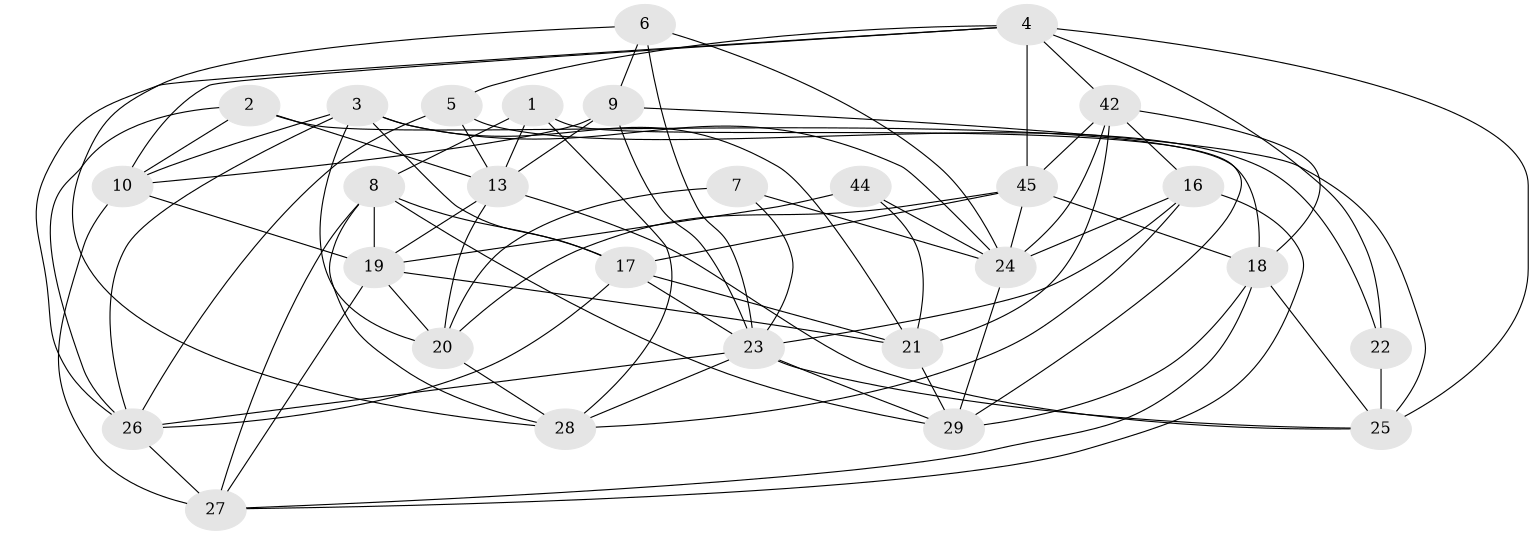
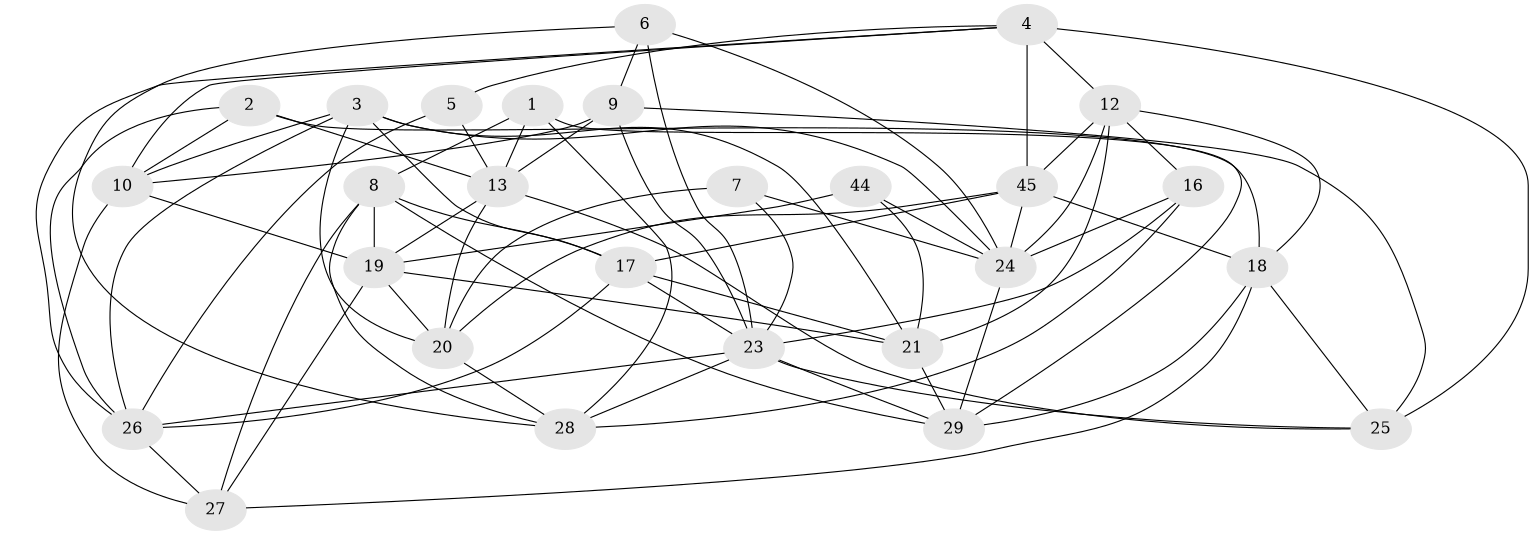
node "42": label "42" -> "12"
node "22": removed
edge "16" -- "27": removed
